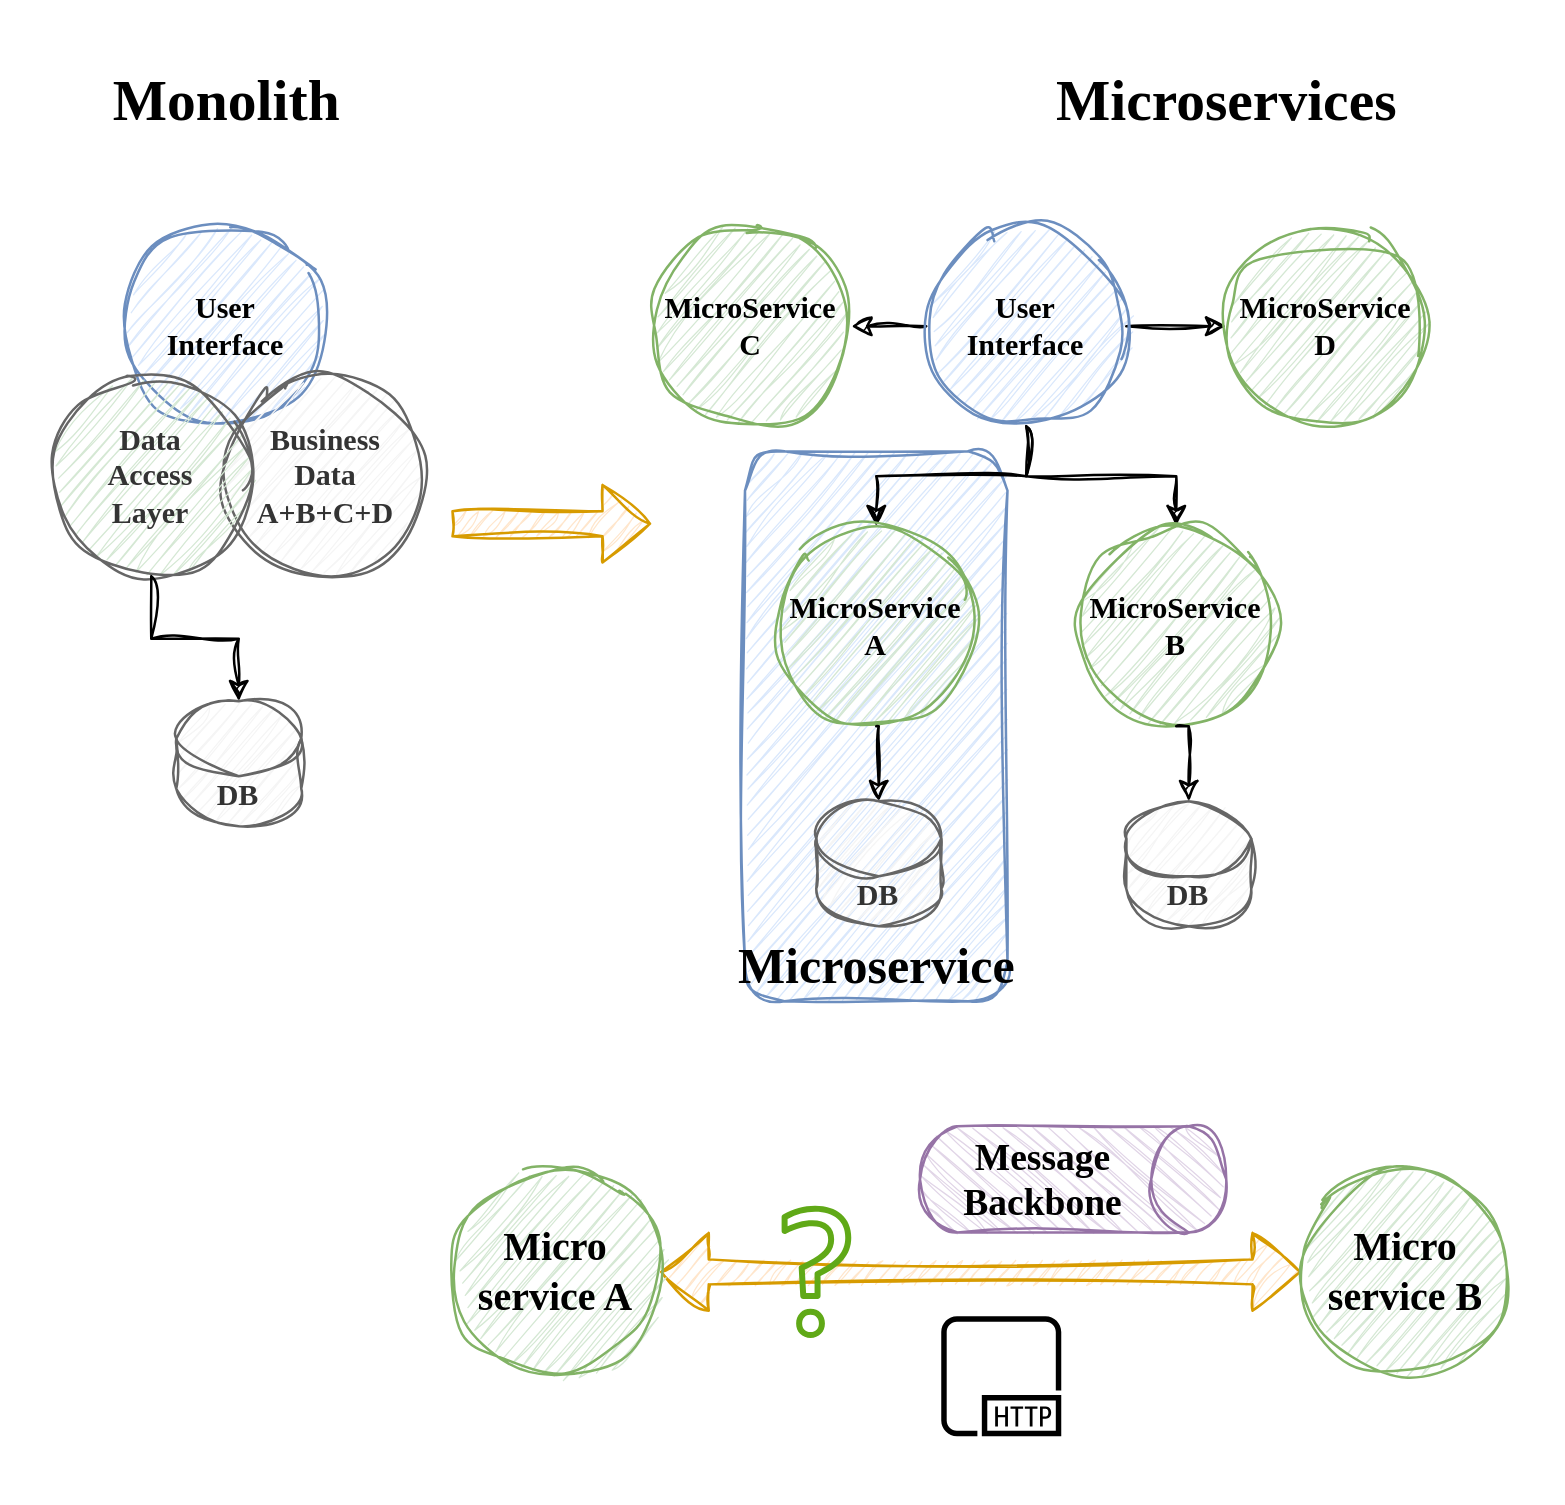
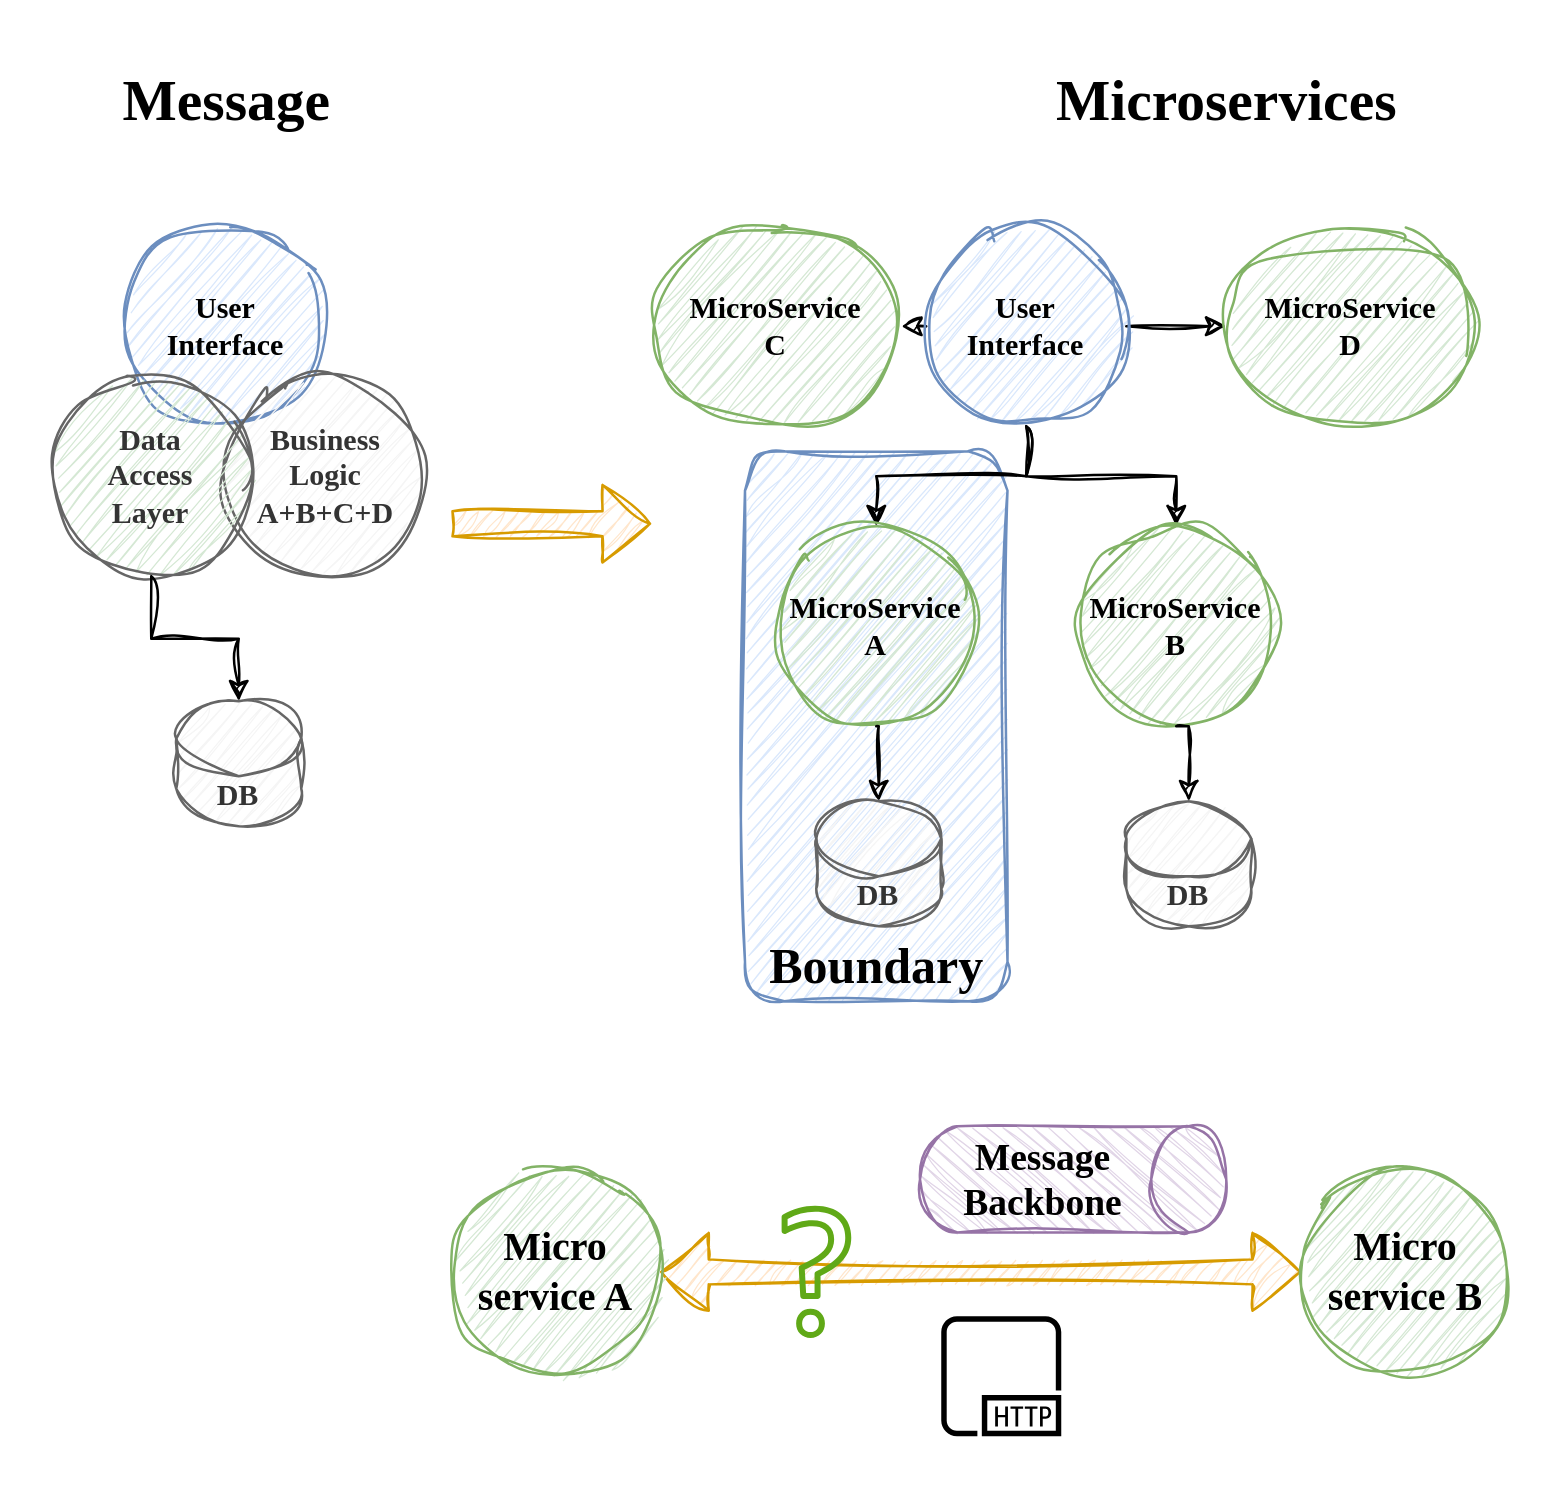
node "Monolith": label "Monolith" -> "Message"
node "MicroService C": size 200x200 -> 250x200
node "MicroService D": size 200x200 -> 250x200
node "Business Data A+B+C+D": label "Business Data A+B+C+D" -> "Business Logic A+B+C+D"
node "Microservice": label "Microservice" -> "Boundary"
